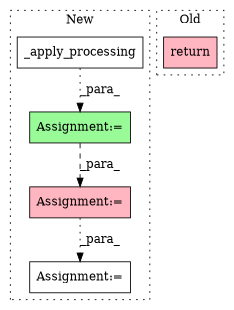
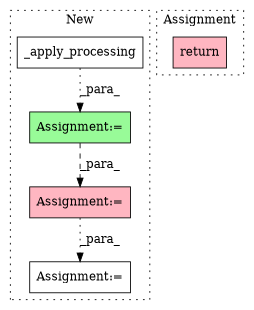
cluster "Old": label "Old" -> "Assignment"
